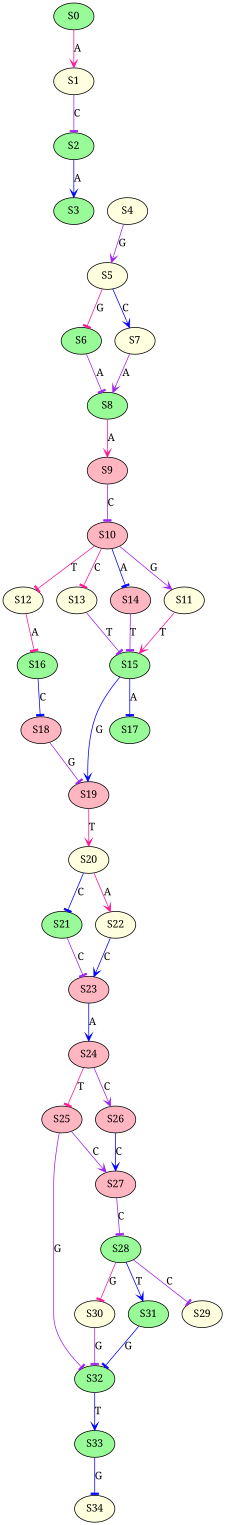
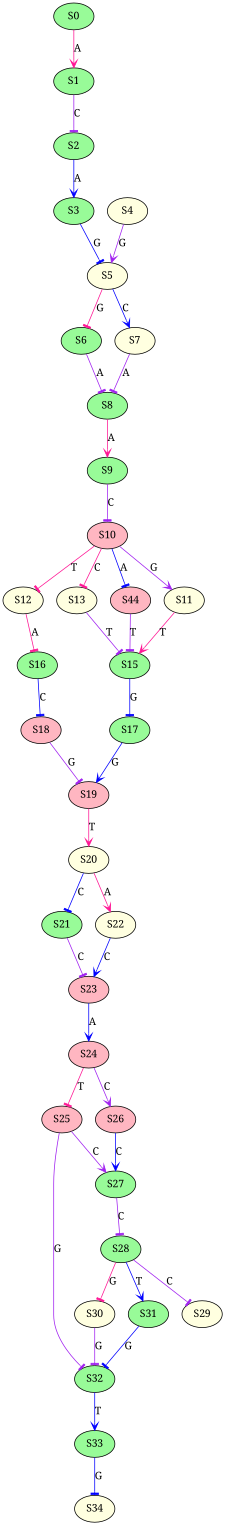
node "S1": fillcolor lightyellow -> palegreen
edge "S3" -> "S5": added, label "G"
edge "S7" -> "S8": arrowhead vee -> tee
node "S9": fillcolor lightpink -> palegreen
node "S14": label "S14" -> "S44"
edge "S15" -> "S17": label "A" -> "G"
edge "S15" -> "S19": now "S17" -> "S19"
node "S27": fillcolor lightpink -> palegreen
